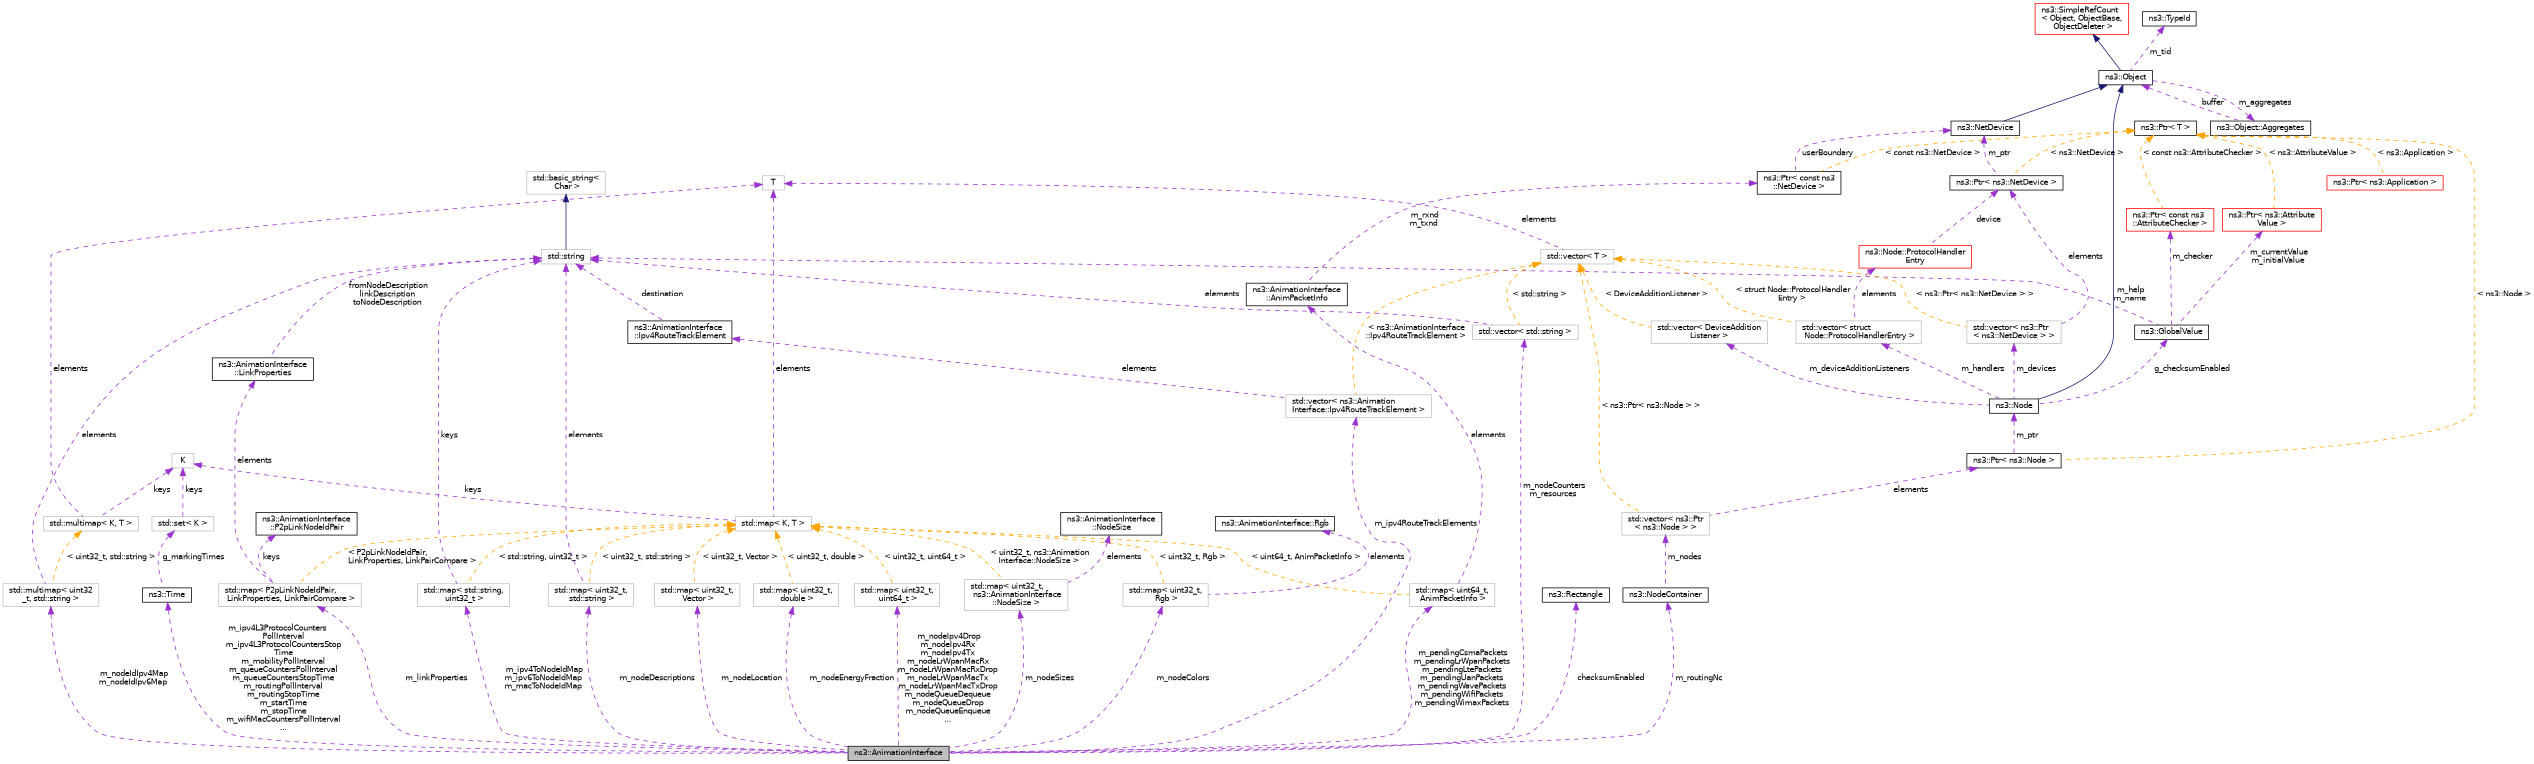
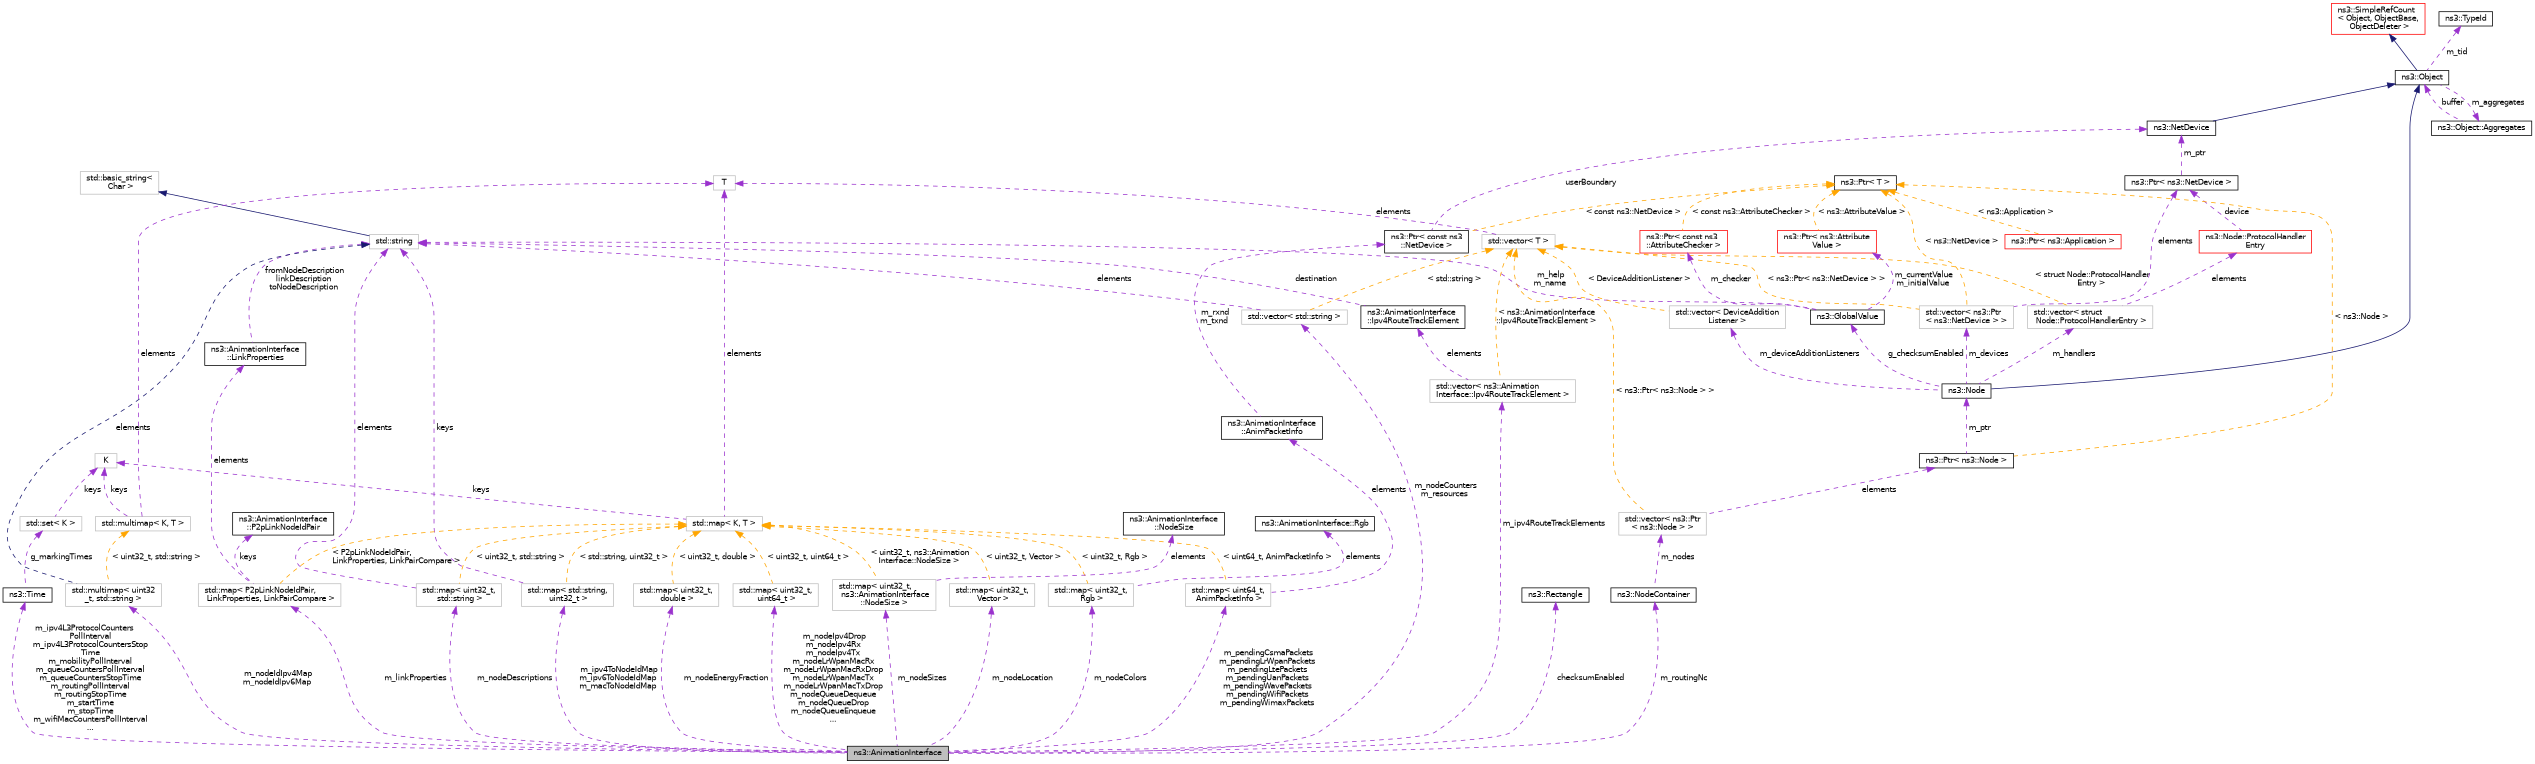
edge "ns3::Ptr< ns3::NetDevice >" -> "ns3::Ptr< T >": now "std::vector< ns3::Ptr < ns3::NetDevice > >" -> "ns3::Ptr< T >"
edge "std::multimap< uint32 _t, std::string >" -> "std::string": color darkorchid3 -> midnightblue
